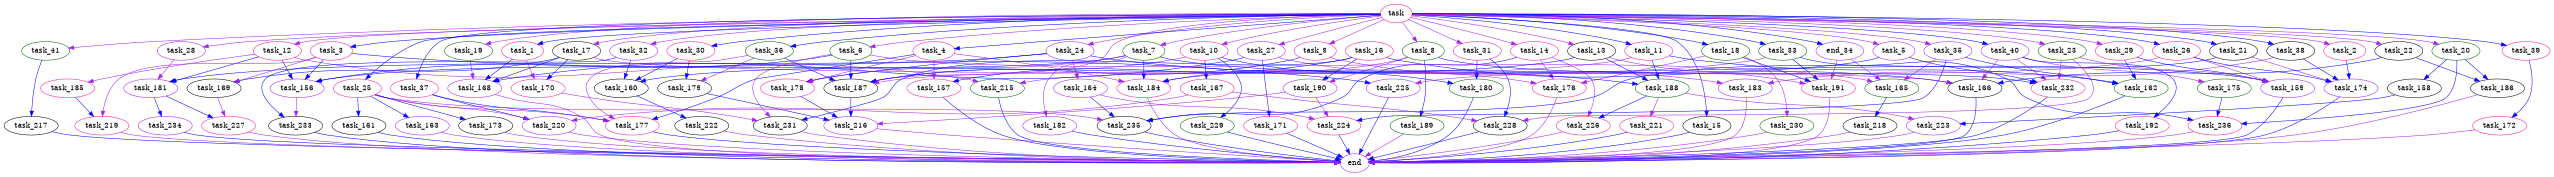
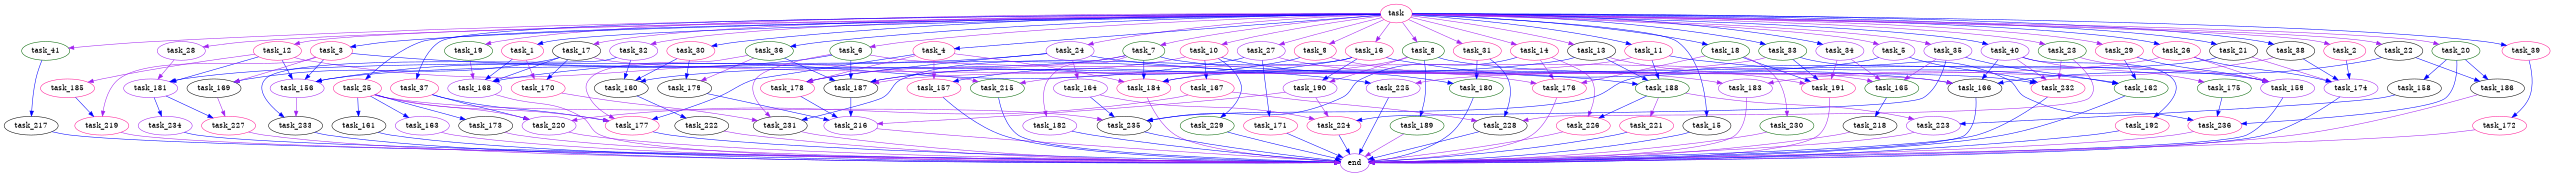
edge "task" -> "task_187": now "task" -> "task_16"
node "end_34": label "end_34" -> "task_34"
edge "task_40" -> "task_166": color purple -> blue
